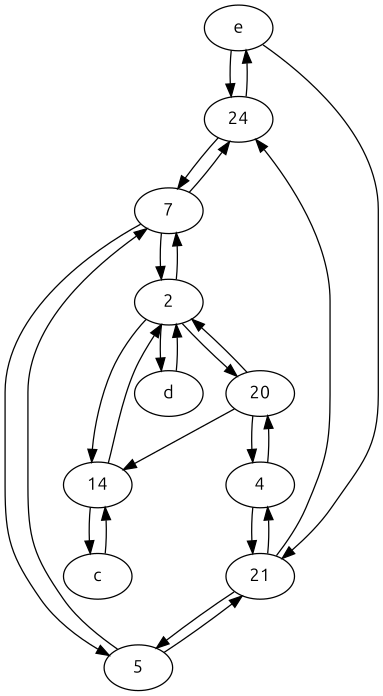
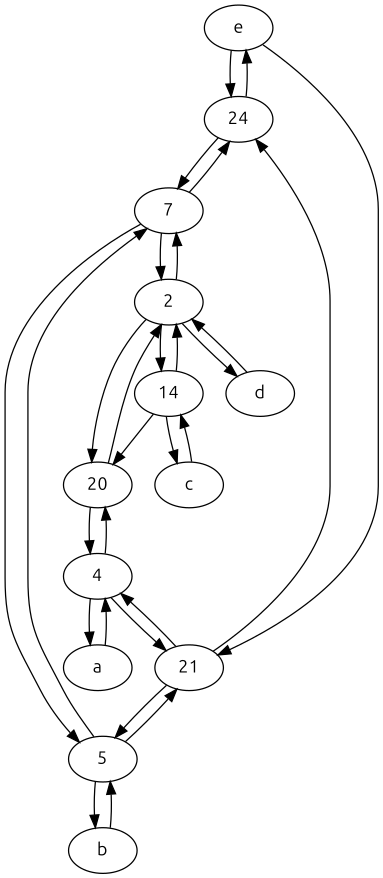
edge "20" -> "14": reversed
node "a": added
node "b": added
